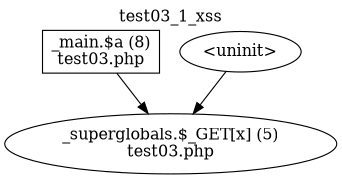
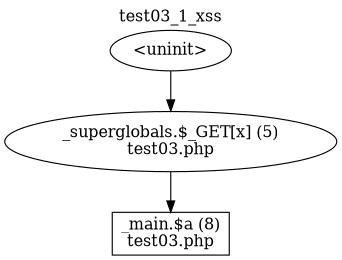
edge "_main.$a (8) test03.php" -> "_superglobals.$_GET[x] (5) test03.php": reversed
